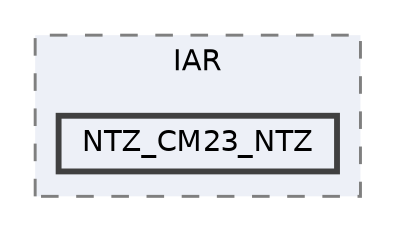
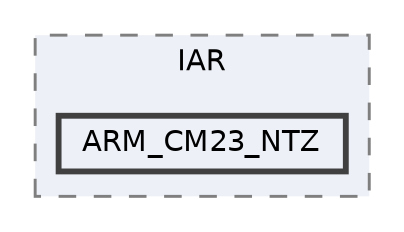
node "NTZ_CM23_NTZ": label "NTZ_CM23_NTZ" -> "ARM_CM23_NTZ"
